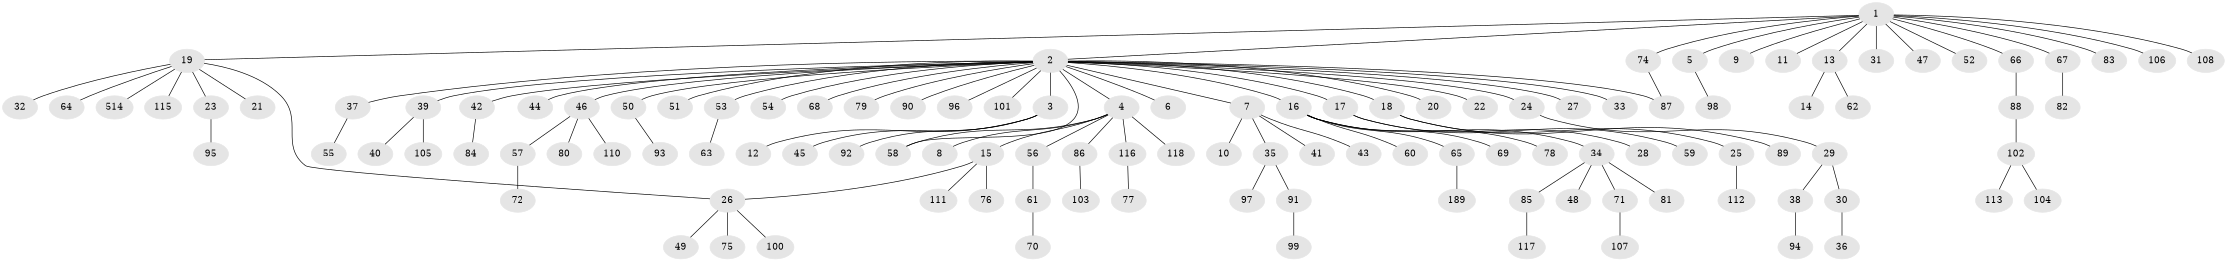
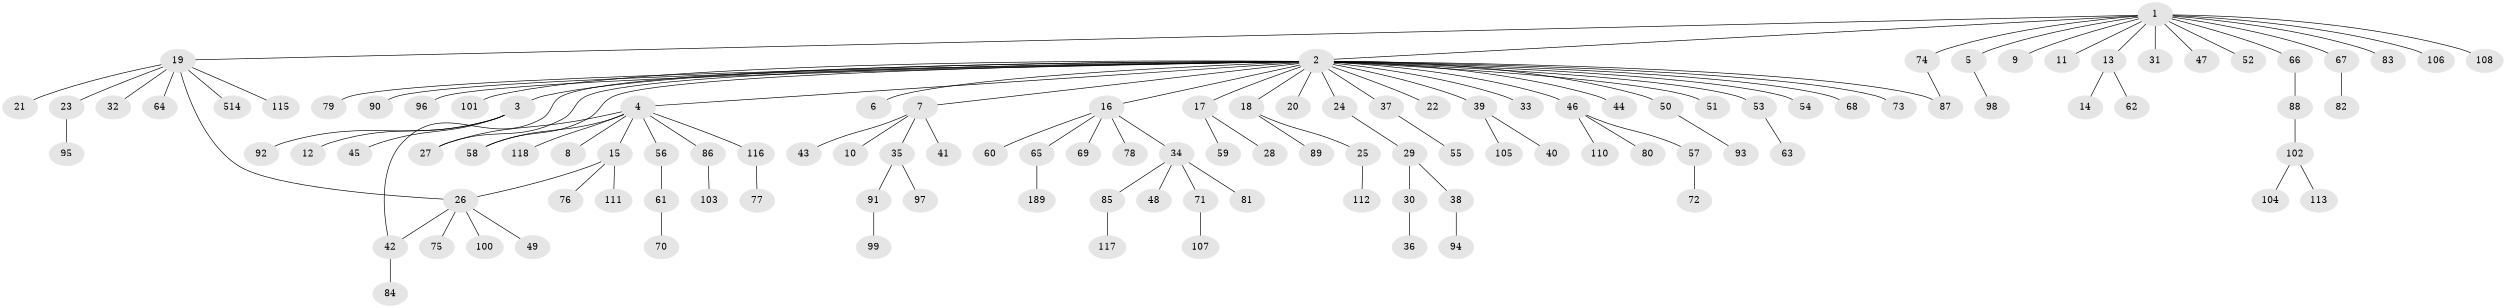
node "73": added
edge "4" -- "27": added
edge "26" -- "42": added
